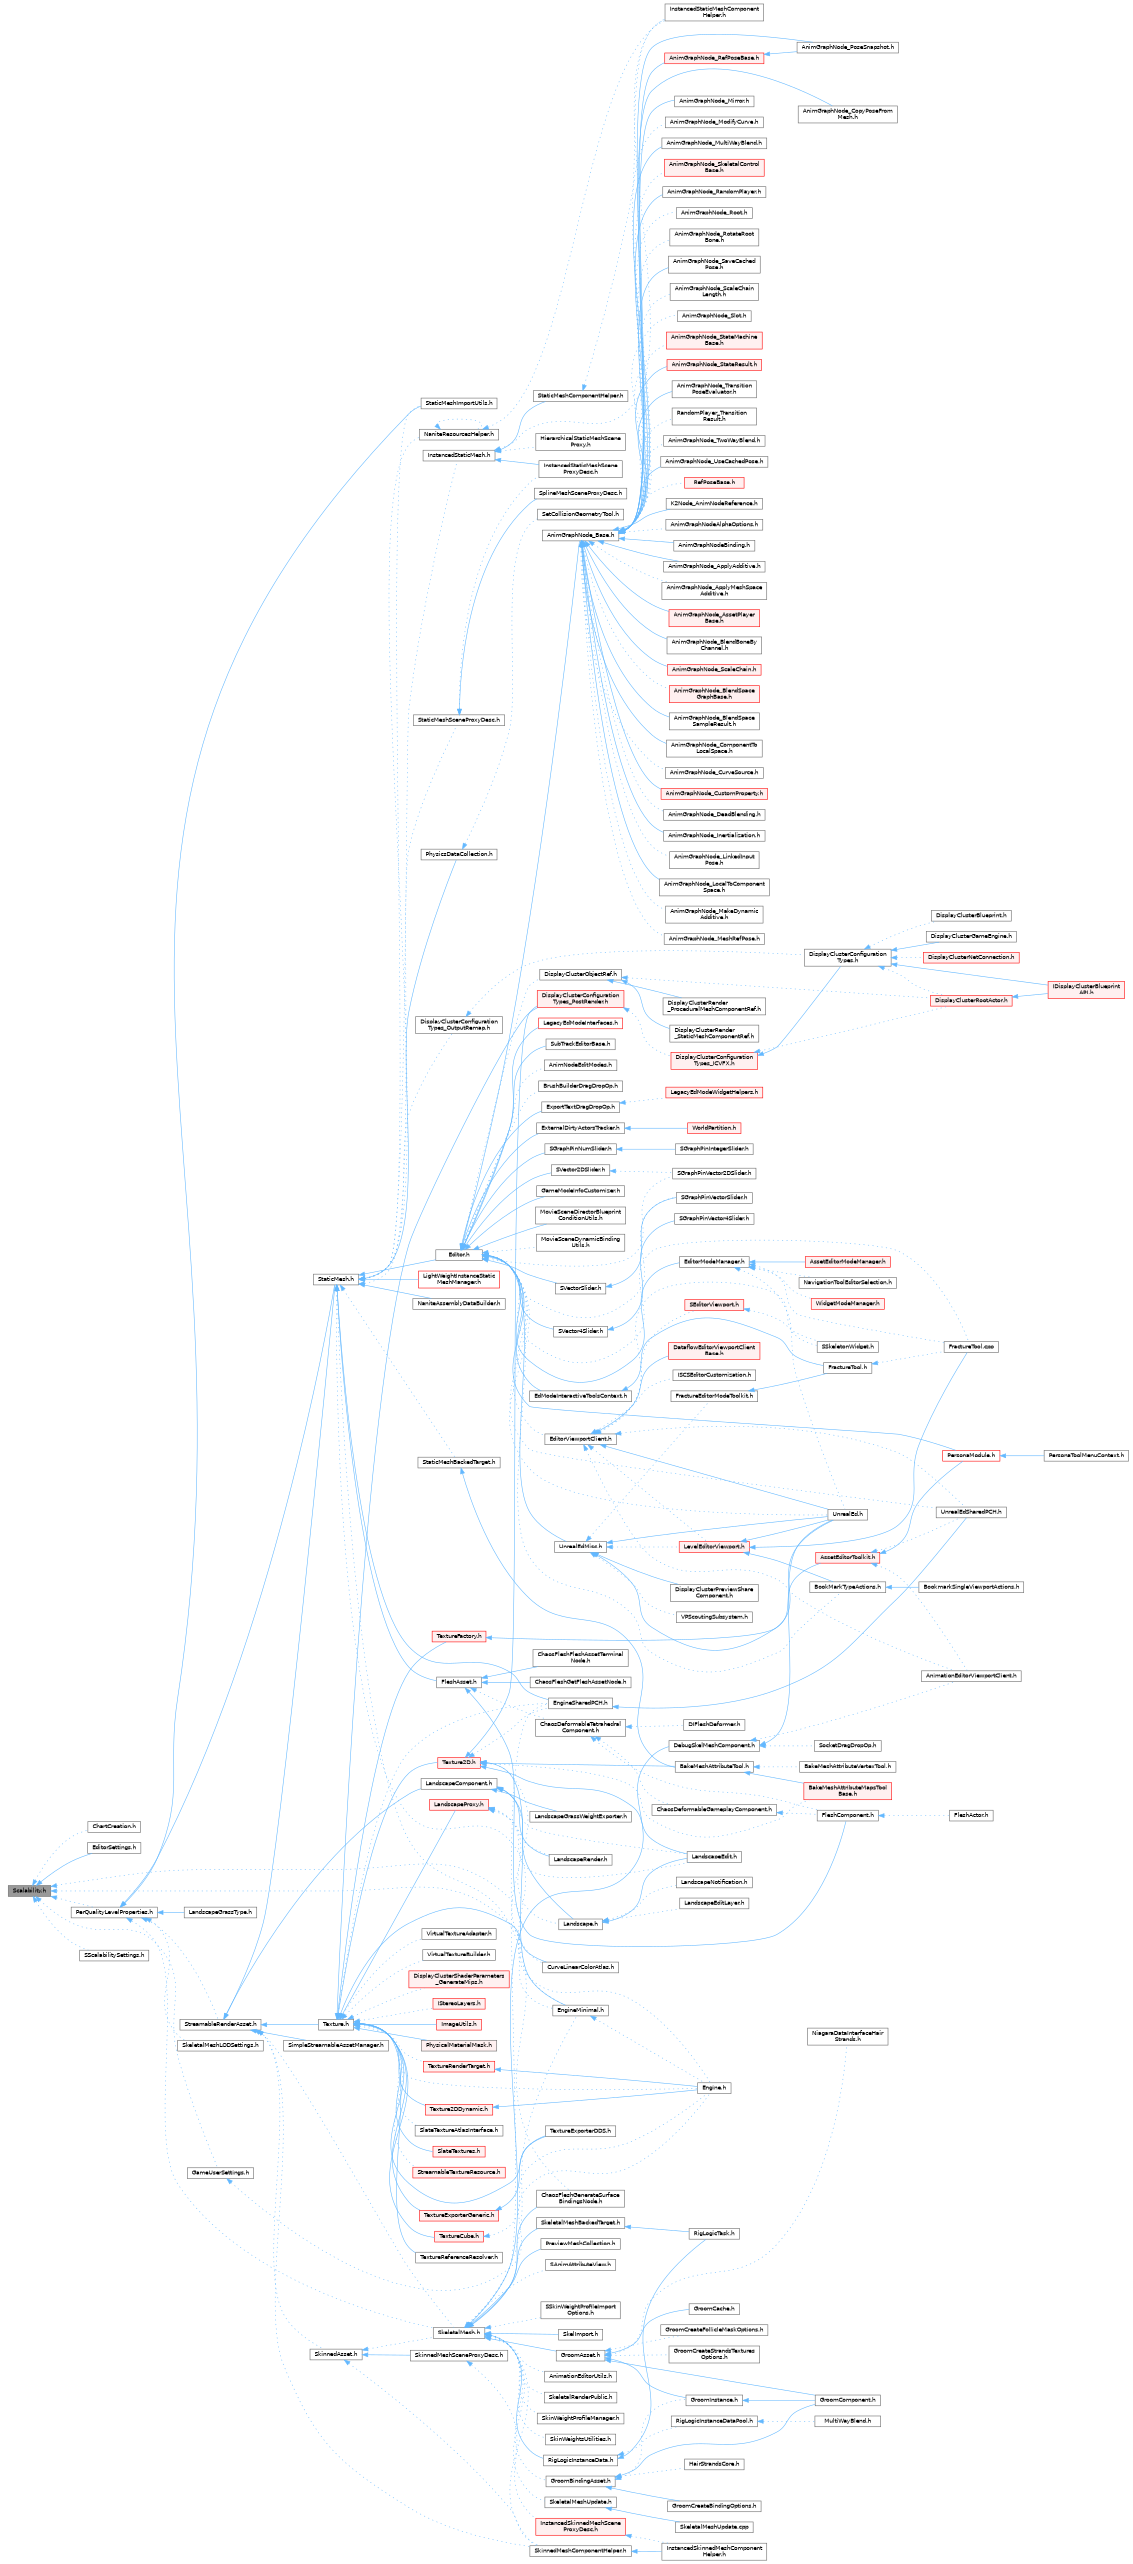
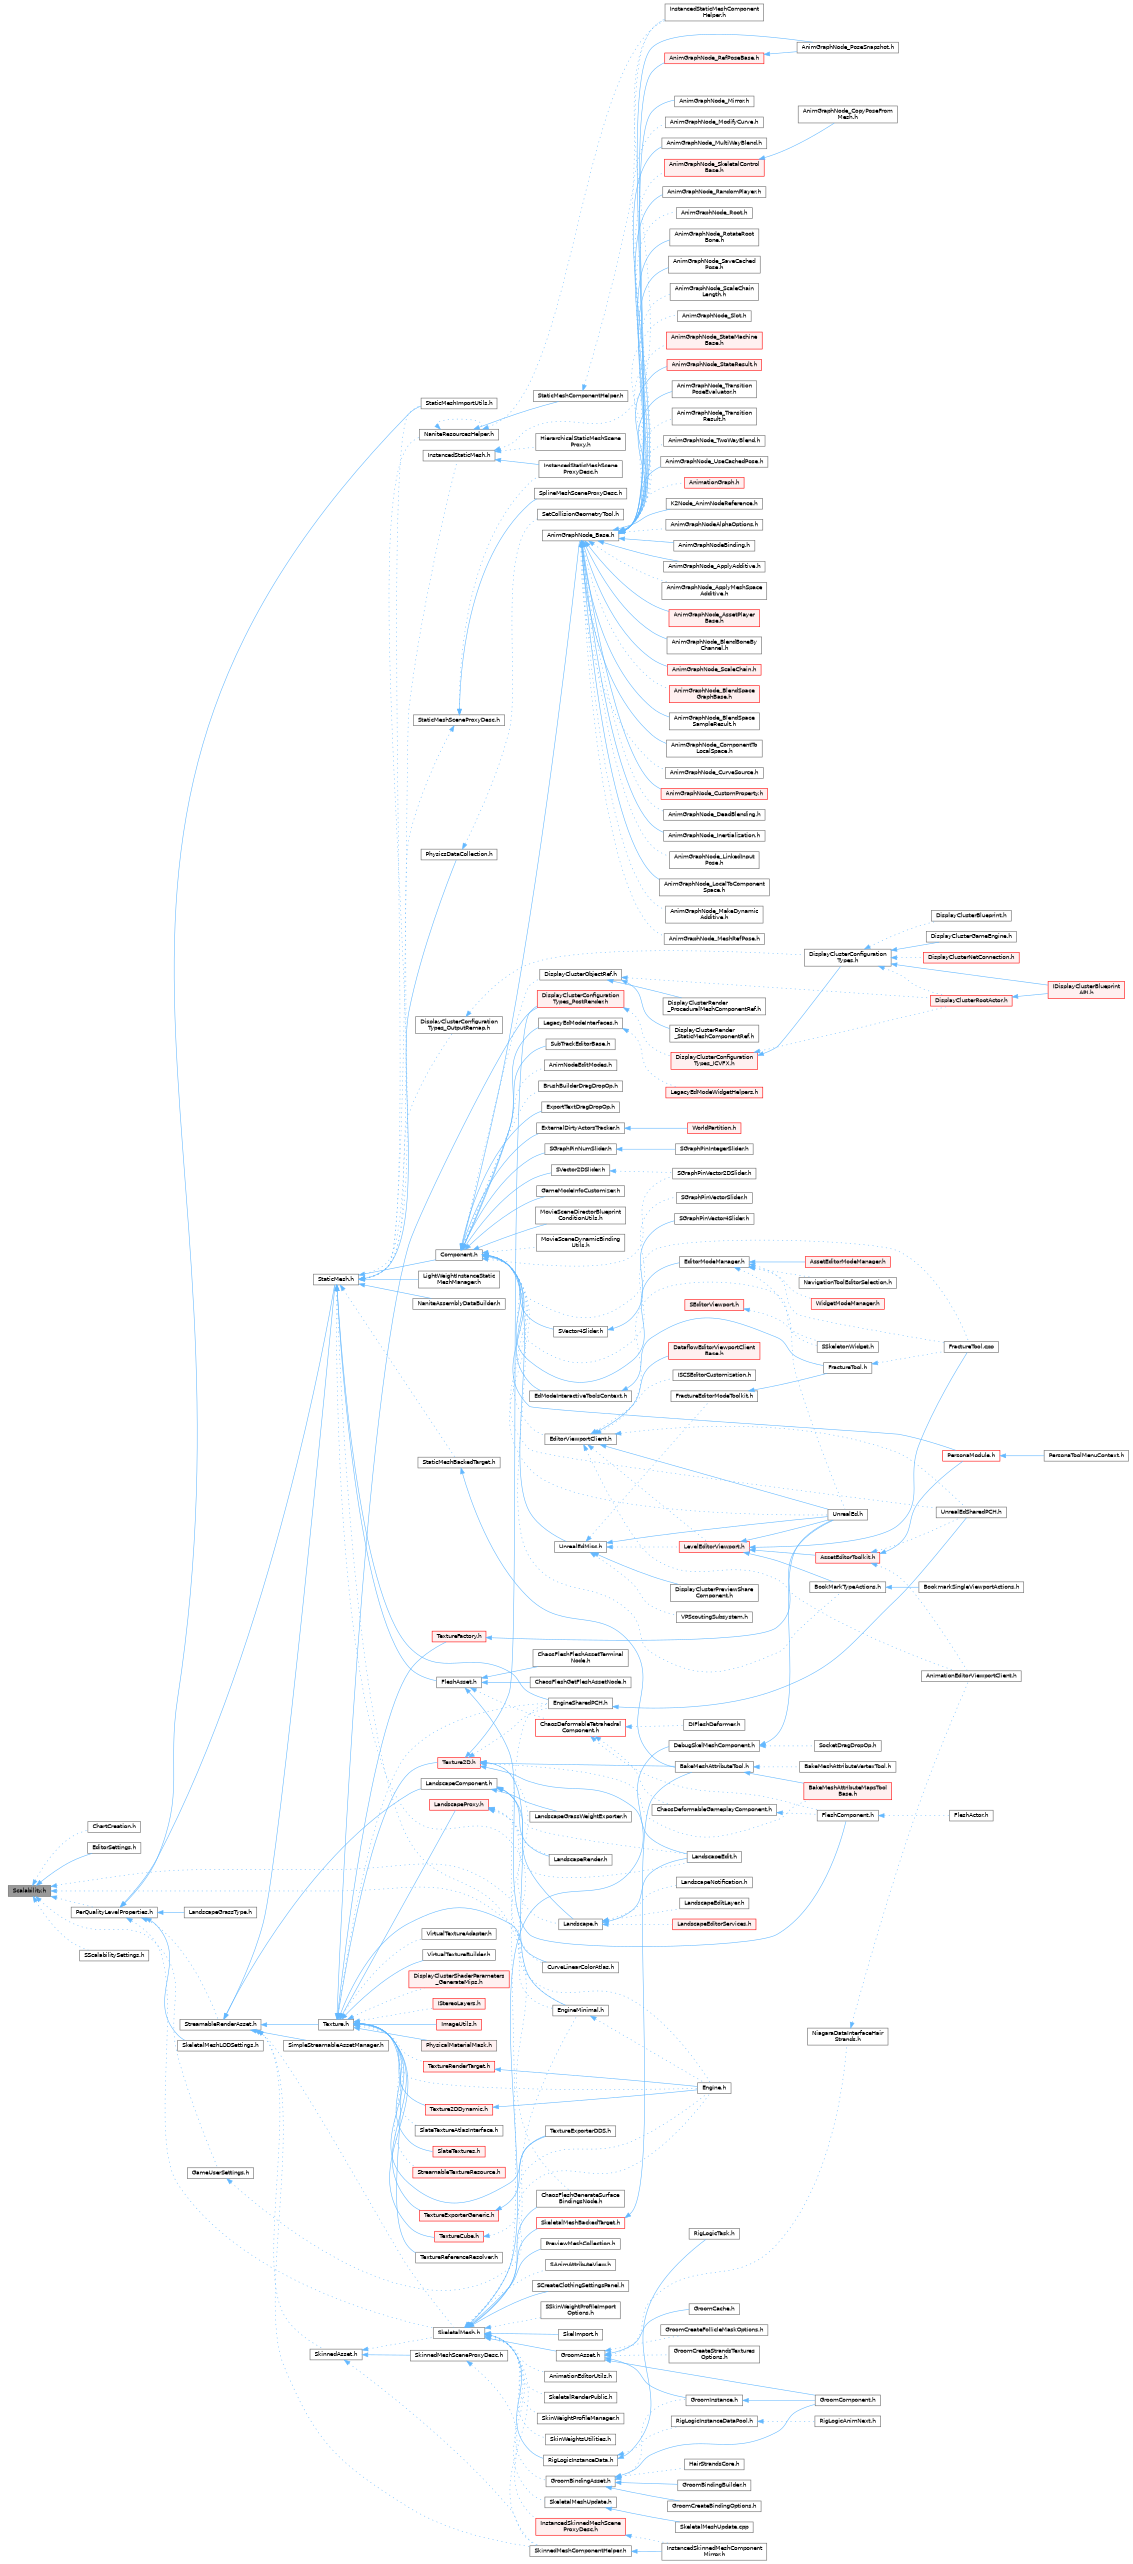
edge "AnimGraphNode_CopyPoseFrom Mesh.h" -> "AnimGraphNode_Base.h": now "AnimGraphNode_CopyPoseFrom Mesh.h" -> "AnimGraphNode_SkeletalControl Base.h"
edge "AnimGraphNode_RotateRoot Bone.h" -> "AnimGraphNode_Base.h": style dotted -> solid
node "RandomPlayer_Transition Result.h": label "RandomPlayer_Transition Result.h" -> "AnimGraphNode_Transition Result.h"
edge "StaticMeshComponentHelper.h" -> "InstancedStaticMesh.h": now "StaticMeshComponentHelper.h" -> "NaniteResourcesHelper.h"
node "RefPoseBase.h": label "RefPoseBase.h" -> "AnimationGraph.h"
edge "StaticMeshSceneProxyDesc.h" -> "StaticMesh.h": reversed
node "LegacyEdModeInterfaces.h": color red -> grey40
edge "LegacyEdModeWidgetHelpers.h" -> "ExportTextDragDropOp.h": now "LegacyEdModeWidgetHelpers.h" -> "LegacyEdModeInterfaces.h"
node "Editor.h": label "Editor.h" -> "Component.h"
node "LightWeightInstanceStatic MeshManager.h": color red -> grey40
node "SVectorSlider.h": removed
edge "SEditorViewport.h" -> "EditorViewportClient.h": removed
edge "AssetEditorToolkit.h" -> "UnrealEdMisc.h": now "AssetEditorToolkit.h" -> "LevelEditorViewport.h"
edge "AnimationEditorViewportClient.h" -> "DebugSkelMeshComponent.h": now "AnimationEditorViewportClient.h" -> "NiagaraDataInterfaceHair Strands.h"
node "ChaosDeformableTetrahedral Component.h": color grey40 -> red
node "LandscapeEditorServices.h": added
edge "SkeletalMeshLODSettings.h" -> "PerQualityLevelProperties.h": style dotted -> solid
edge "VirtualTextureBuilder.h" -> "Texture.h": style dotted -> solid
node "SkeletalMeshBackedTarget.h": color grey40 -> red
edge "RigLogicTask.h" -> "SkeletalMeshBackedTarget.h": now "BakeMeshAttributeTool.h" -> "SkeletalMeshBackedTarget.h"
node "SCreateClothingSettingsPanel.h": added
node "MultiWayBlend.h": label "MultiWayBlend.h" -> "RigLogicAnimNext.h"
node "GroomBindingBuilder.h": added
node "InstancedSkinnedMeshComponent Helper.h": label "InstancedSkinnedMeshComponent Helper.h" -> "InstancedSkinnedMeshComponent Mirror.h"
